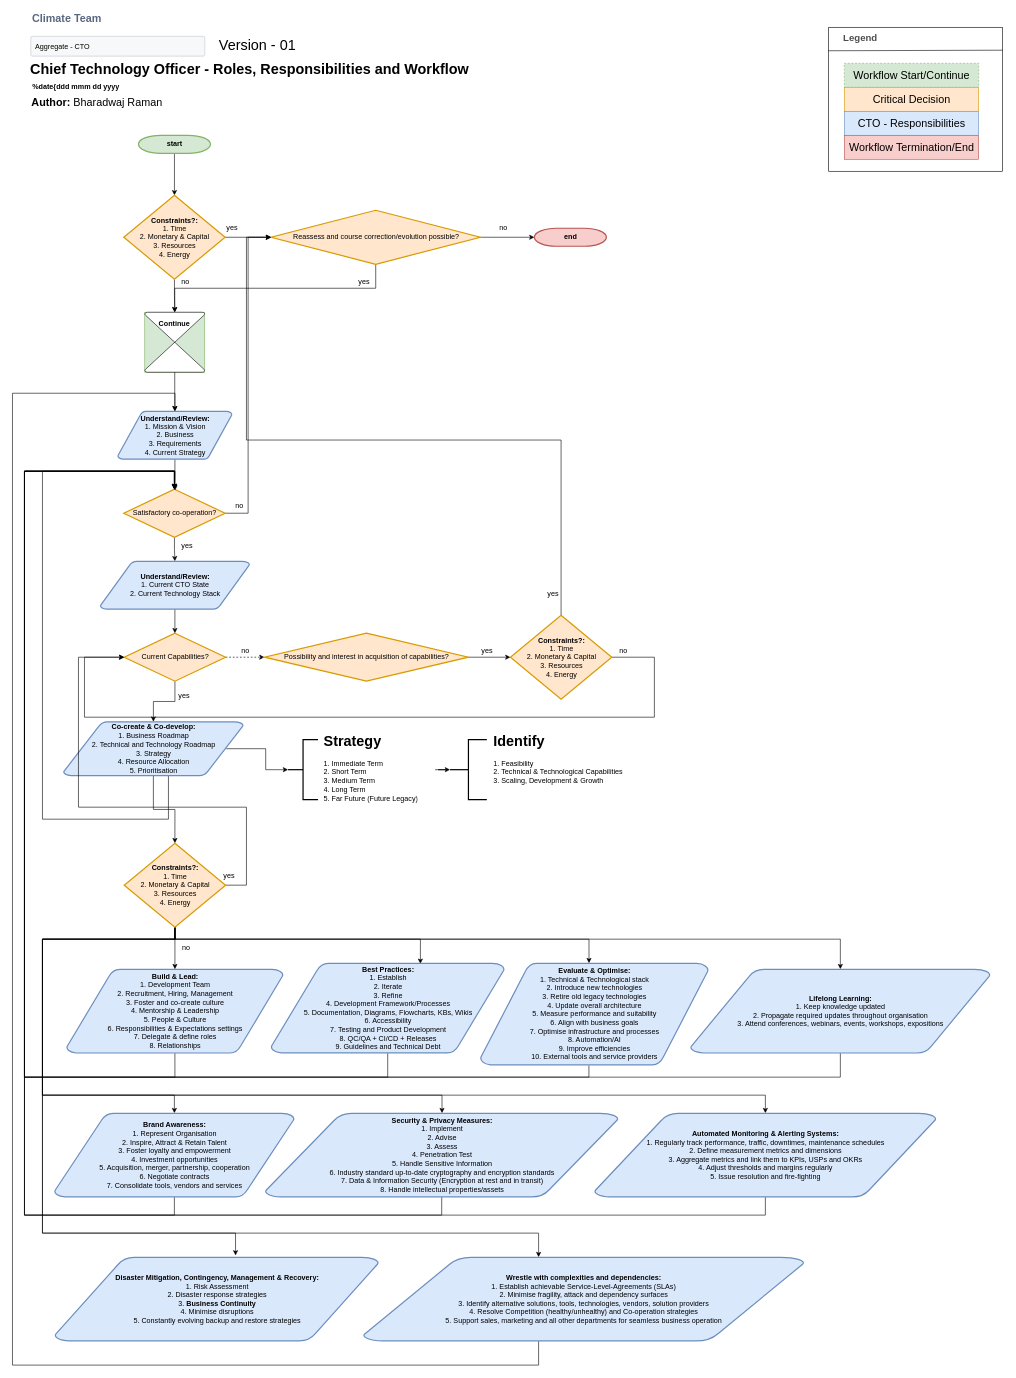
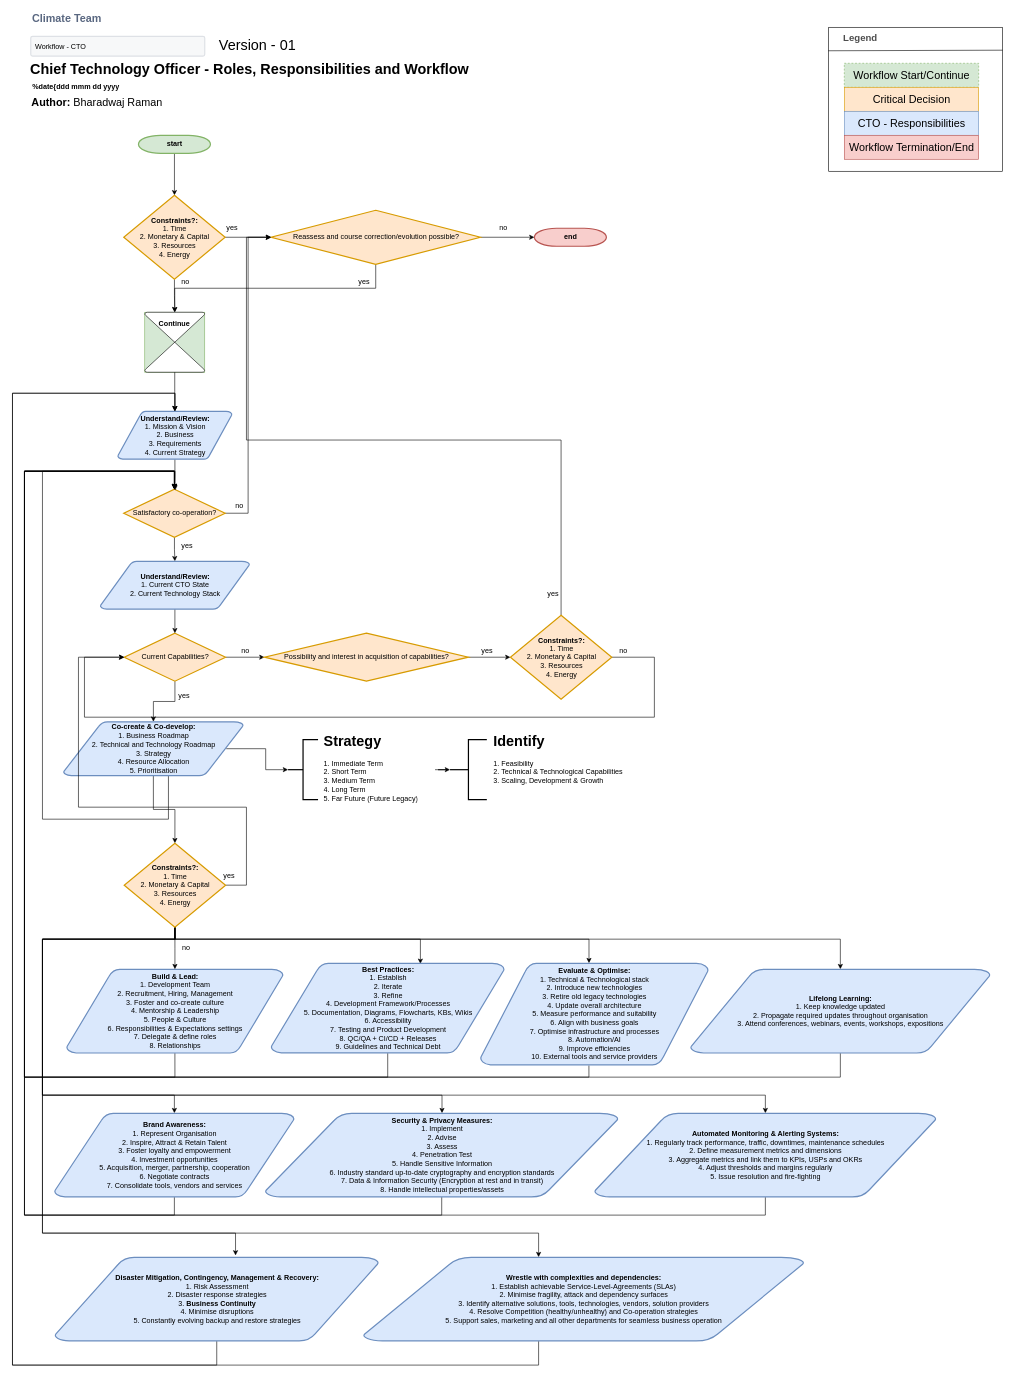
node "Aggregate - CTO": label "Aggregate - CTO" -> "Workflow - CTO"
edge "Current Capabilities?" -> "Possibility and interest in acquisition of capabilities?": style dashed -> solid
edge "Disaster Mitigation, Contingency, Management & Recovery: 1. Risk Assessment 2. Disaster response strategies 3. Business Continuity 4. Minimise disruptions 5. Constantly evolving backup and restore strategies" -> "Understand/Review: 1. Mission & Vision 2. Business 3. Requirements 4. Current Strategy": added
